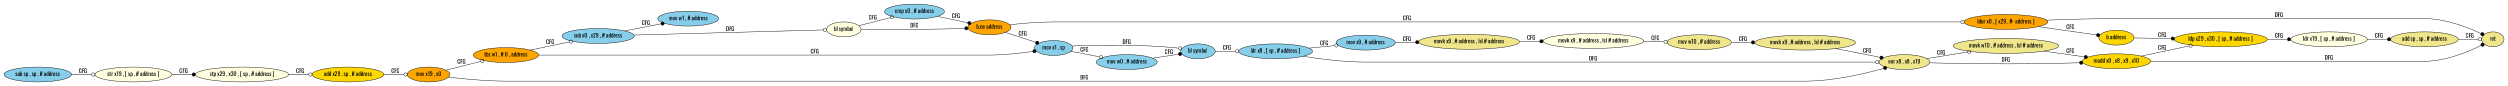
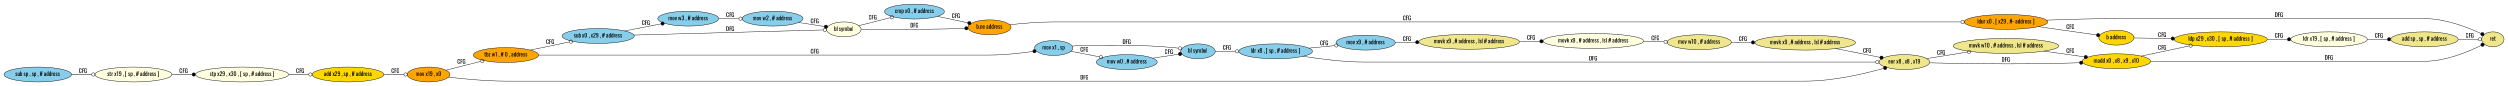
node "mov w1 , # address": label "mov w1 , # address" -> "mov w3 , # address"
node "mov w2 , # address": added
edge "b.ne address" -> "mov x1 , sp": removed, label "CFG"
